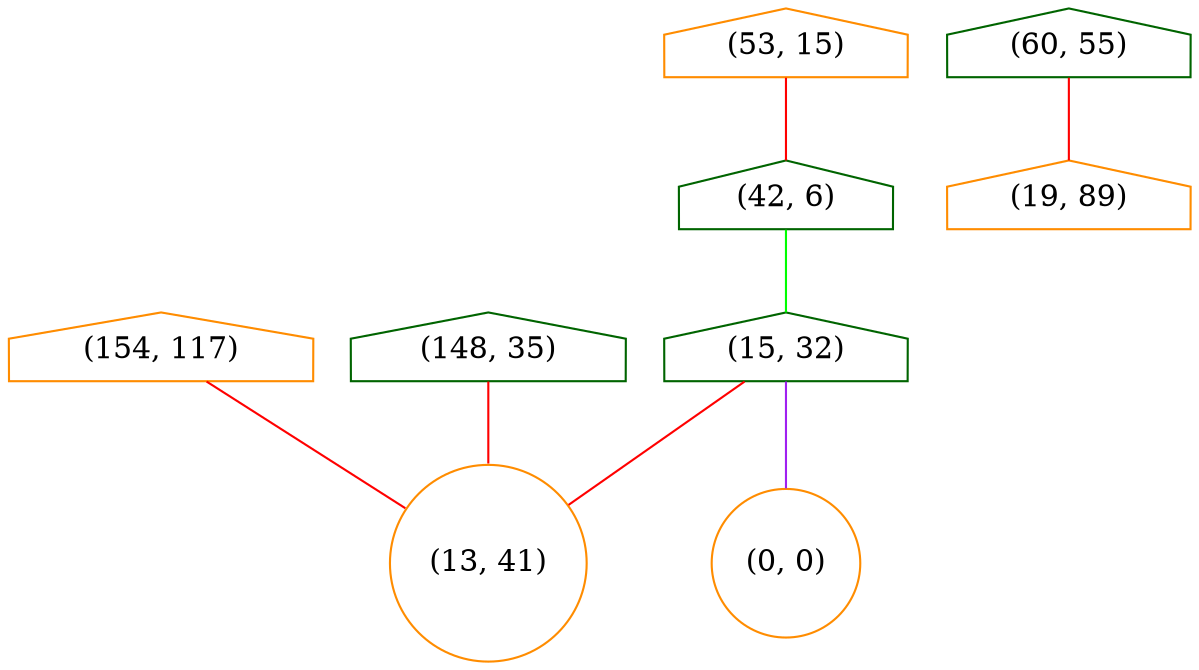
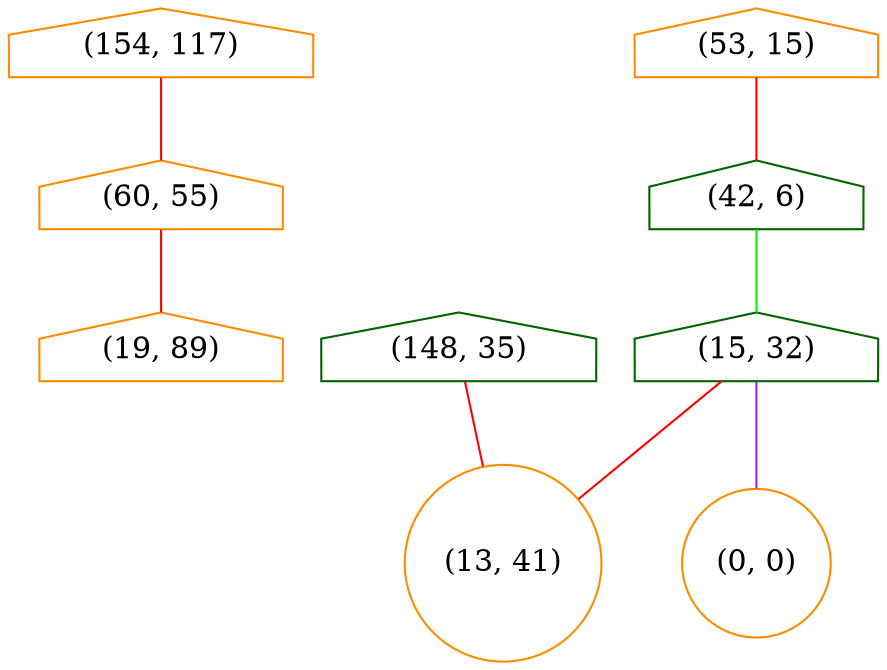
node "(60, 55)": color darkgreen -> darkorange
edge "(154, 117)" -- "(13, 41)": now "(154, 117)" -- "(60, 55)"
